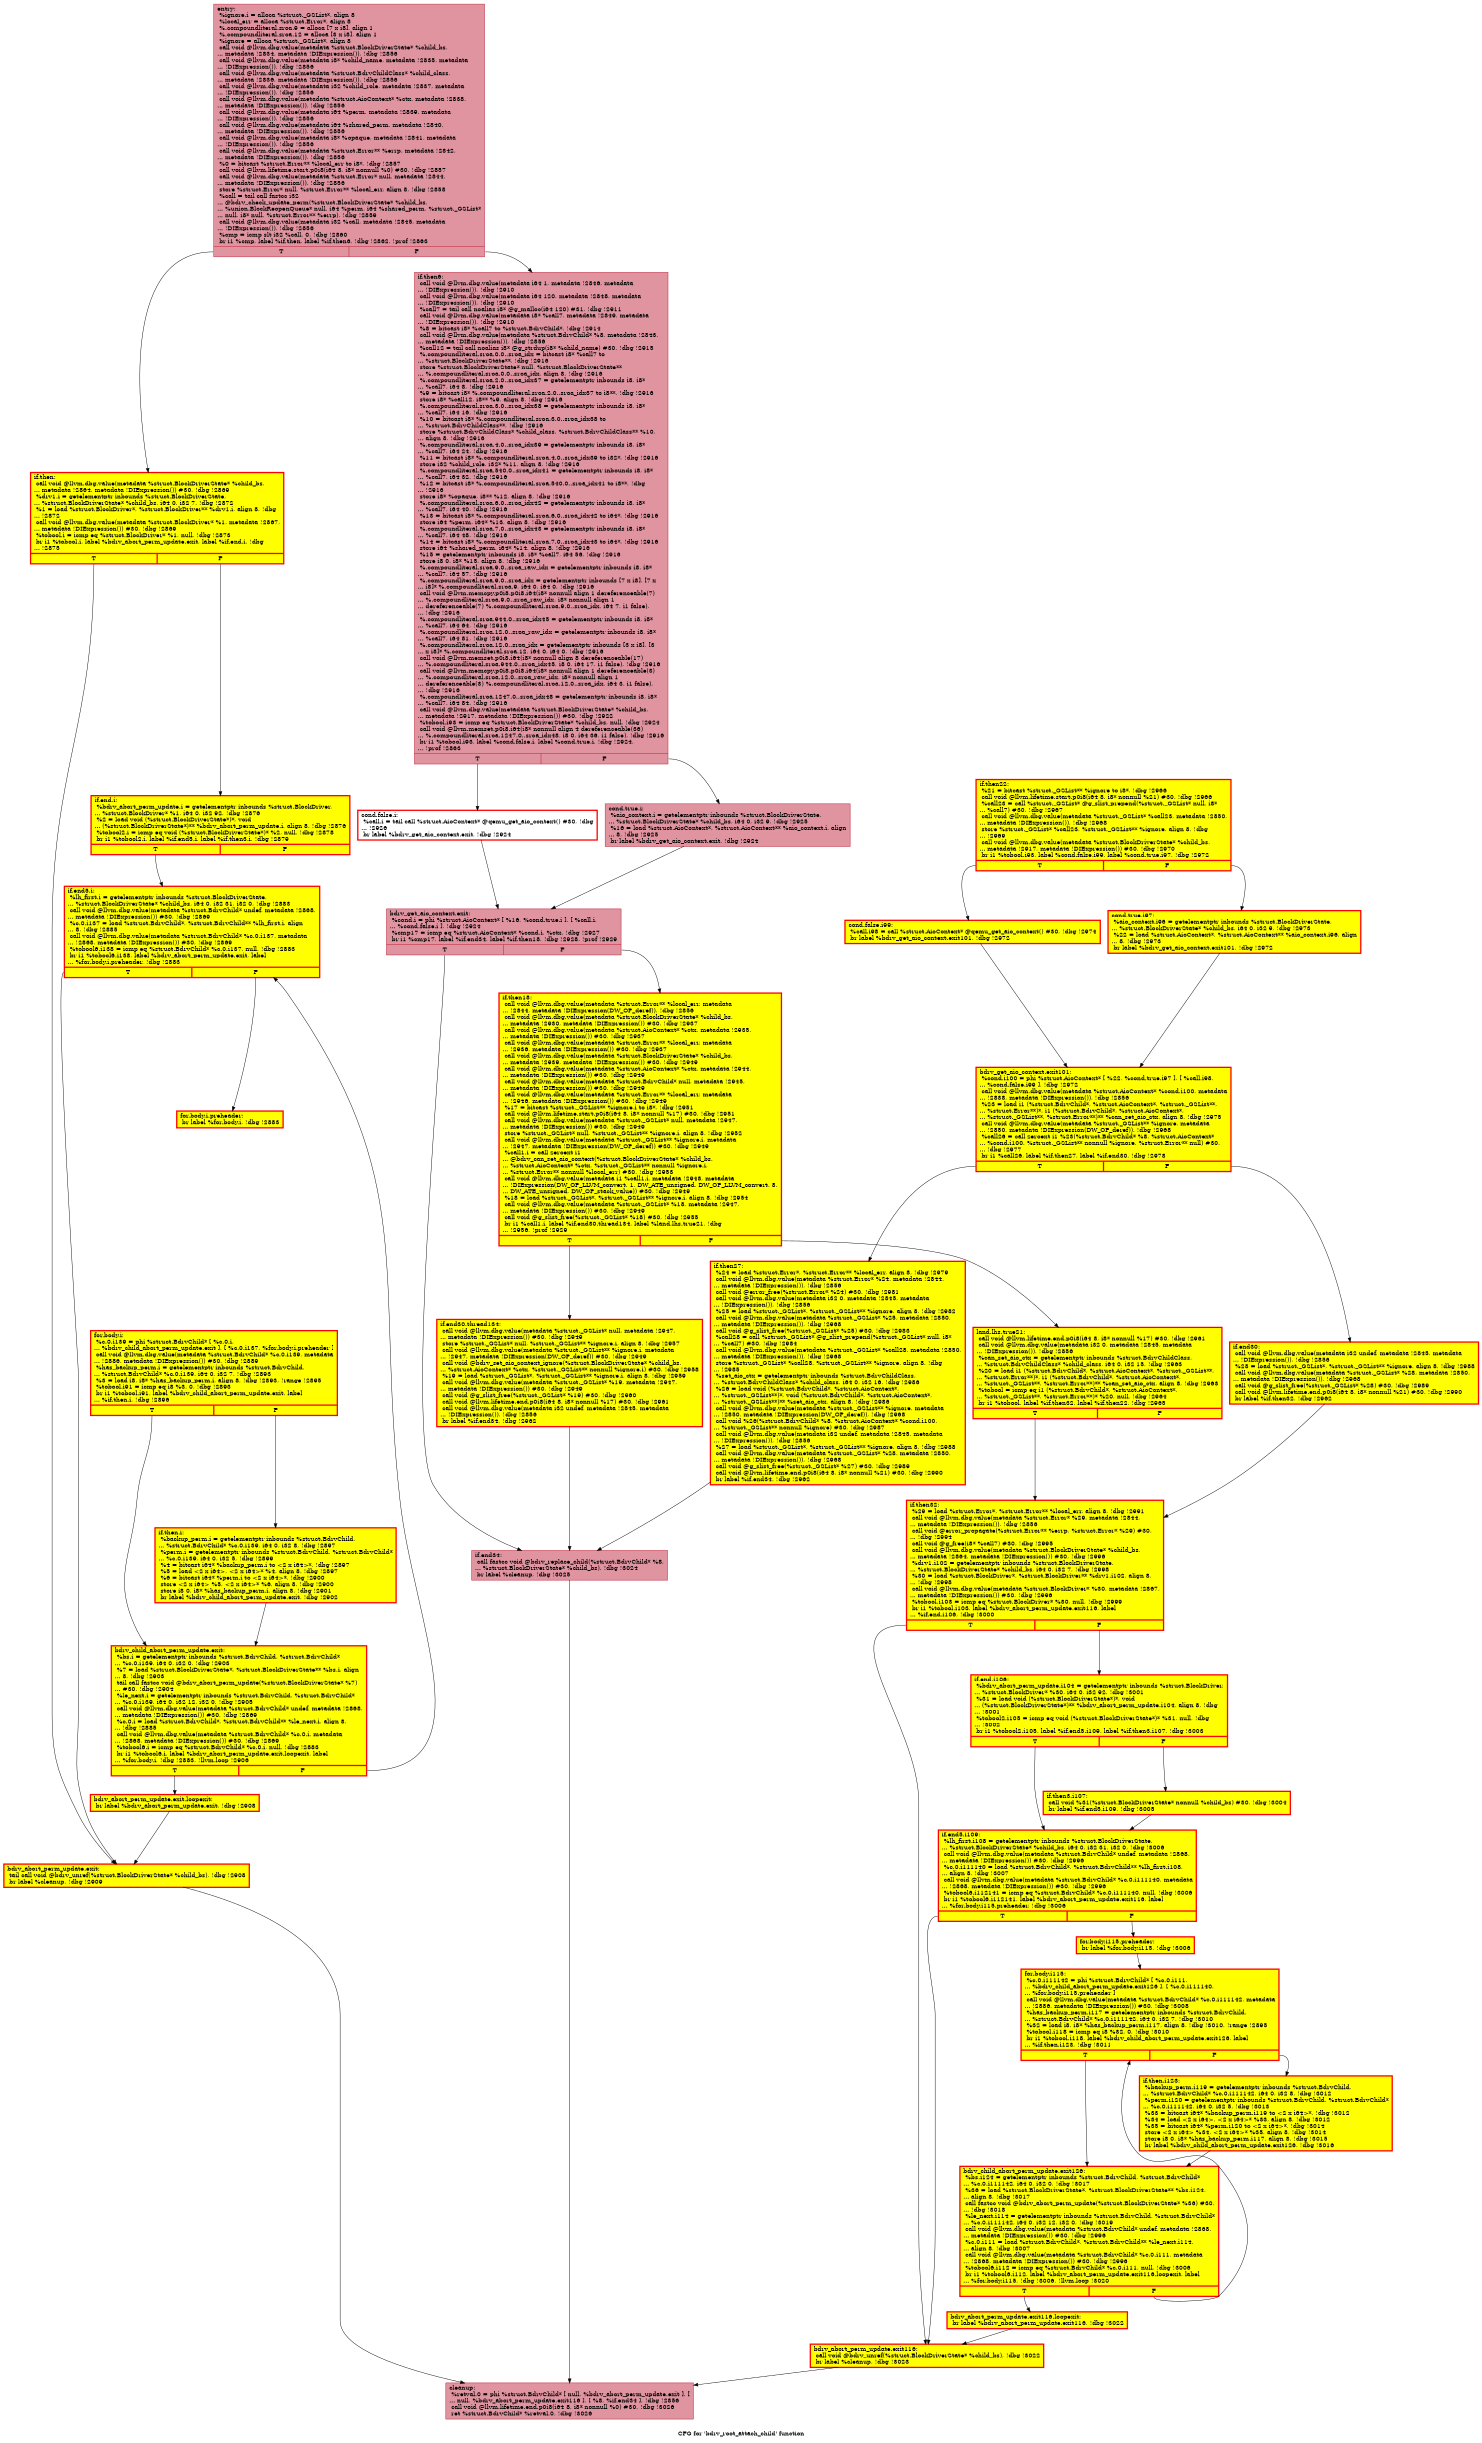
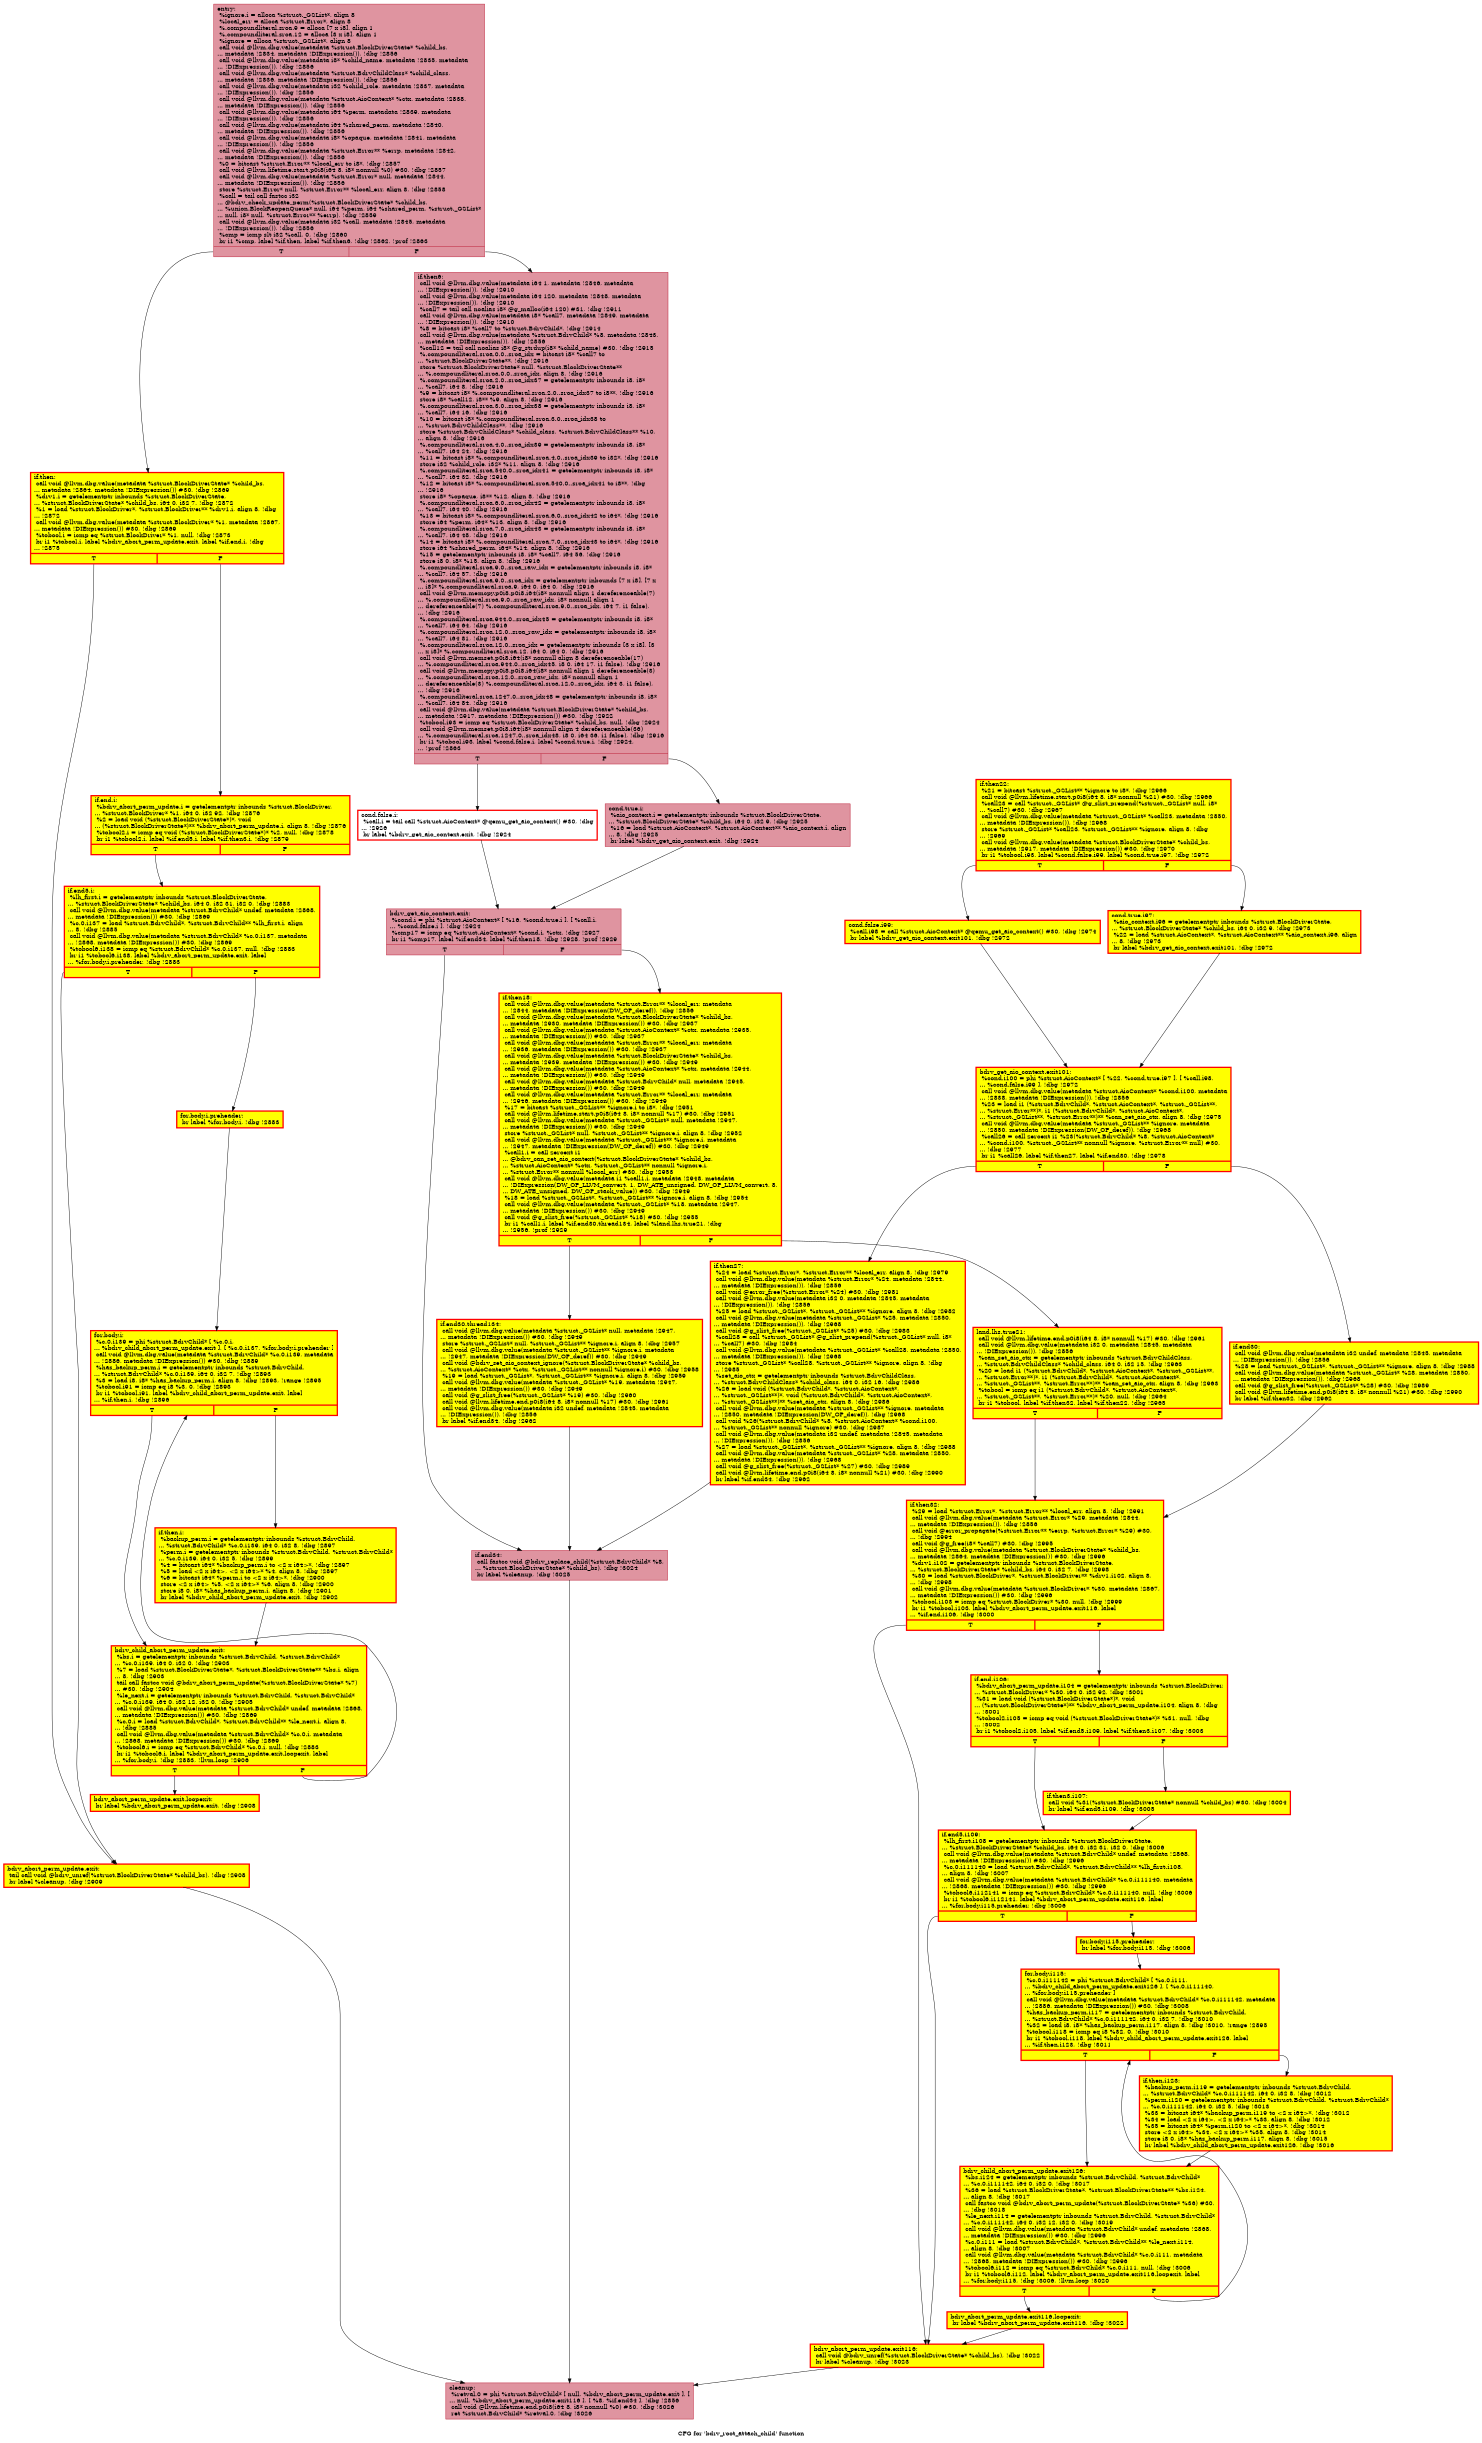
edge "for.body.i.preheader:" -> "for.body.i:": added
edge "bdrv_child_abort_perm_update.exit:" -> "if.end5.i:": now "bdrv_child_abort_perm_update.exit:" -> "for.body.i:"
edge "bdrv_abort_perm_update.exit.loopexit:" -> "bdrv_abort_perm_update.exit:": removed
